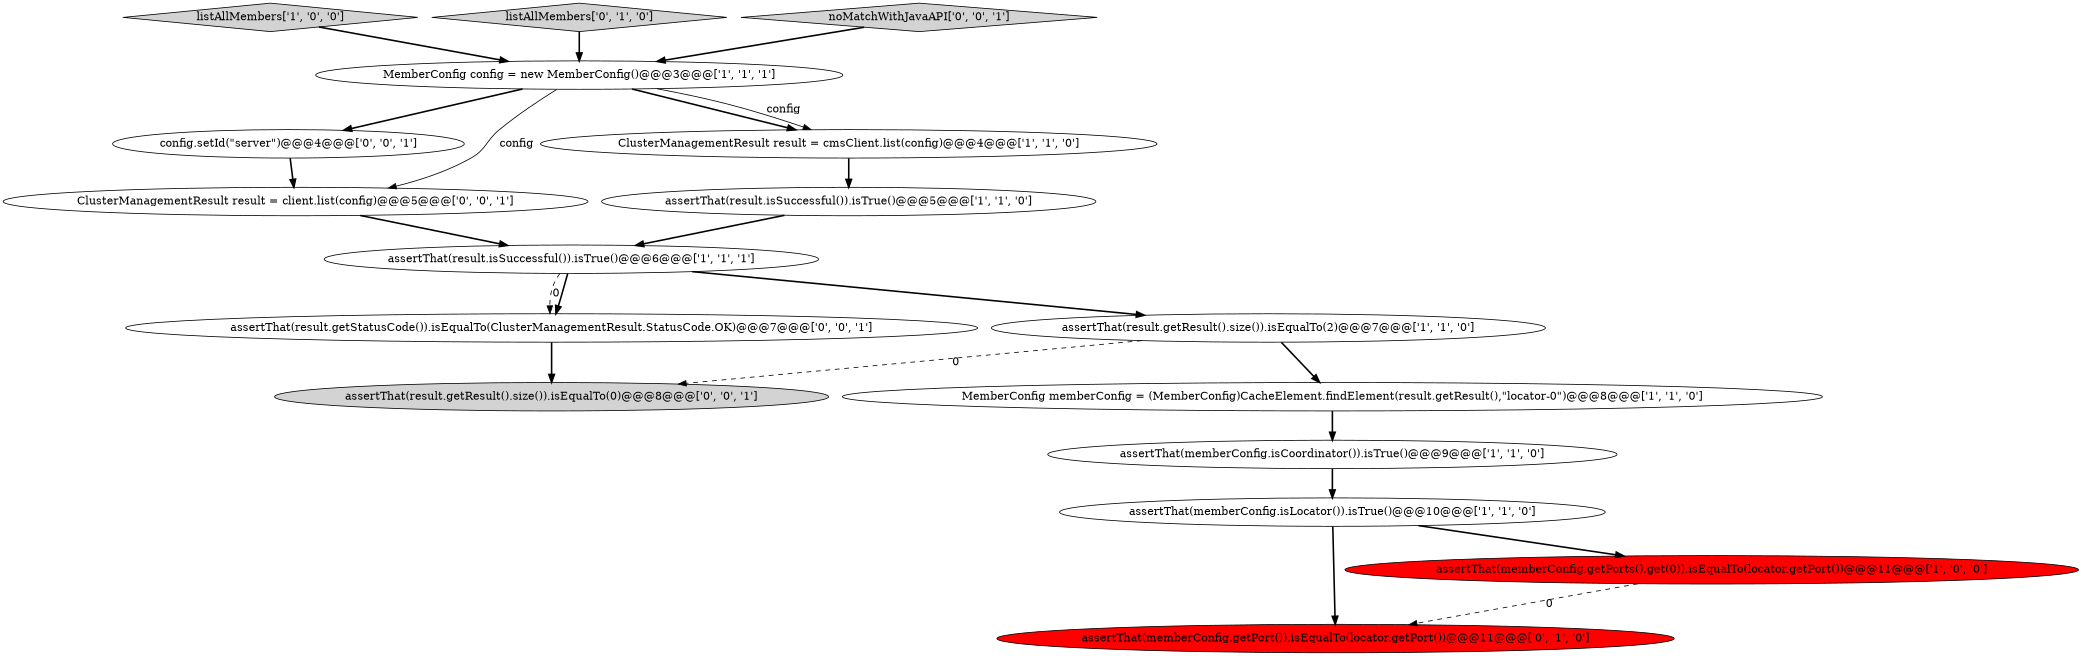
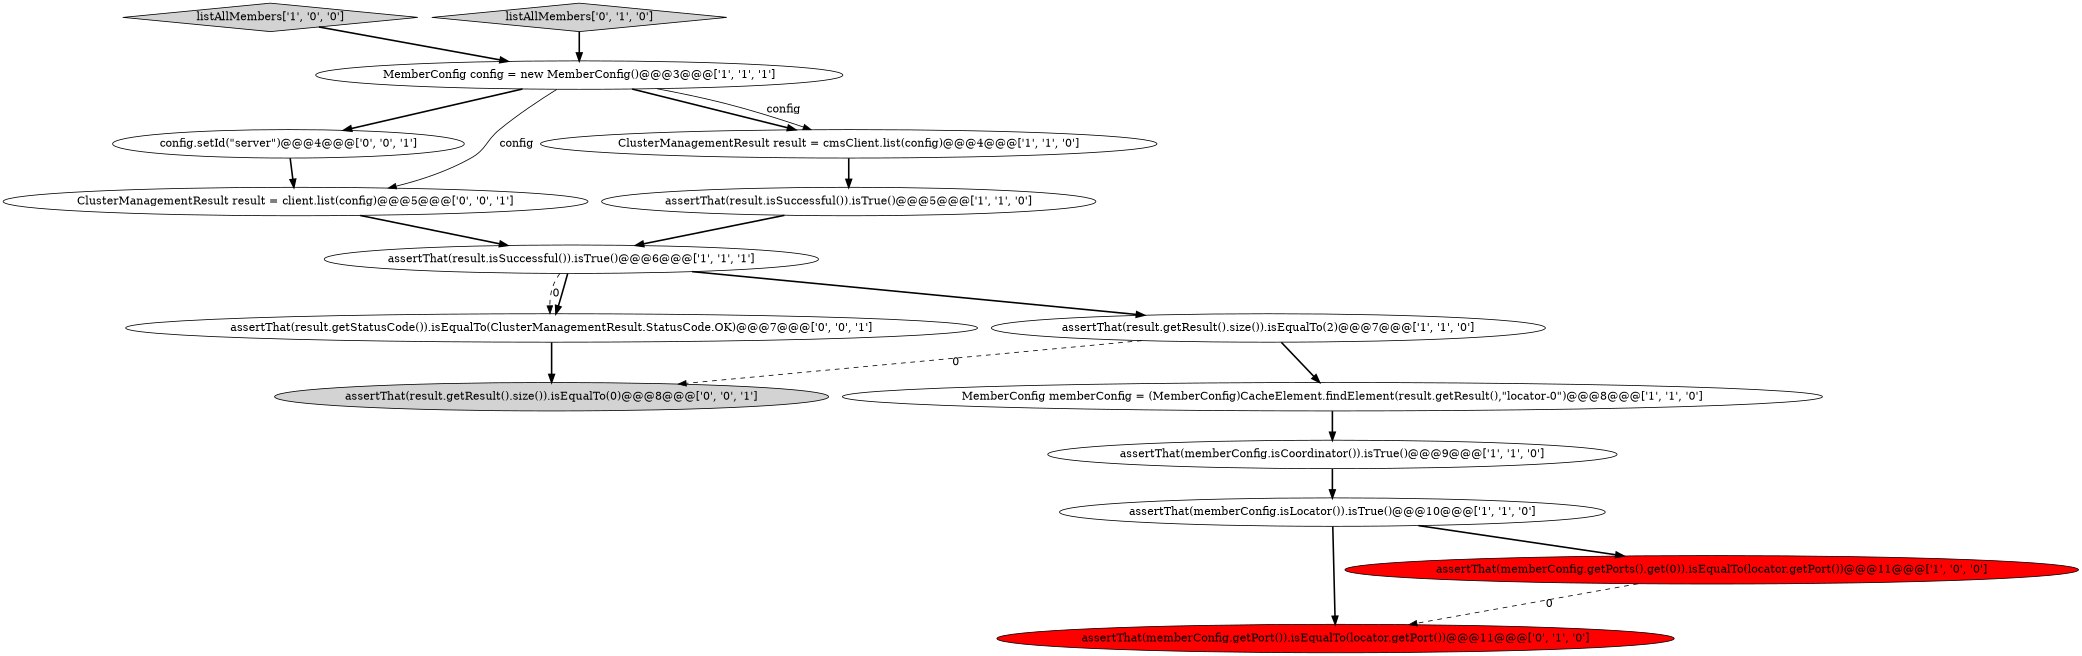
node "noMatchWithJavaAPI['0', '0', '1']": removed
